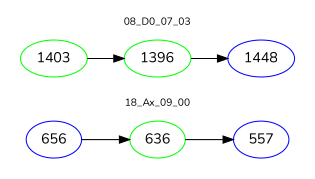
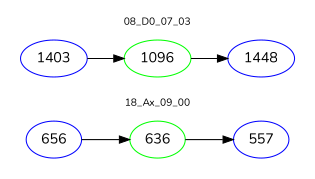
node "1403": color green -> blue
node "1396": label "1396" -> "1096"
